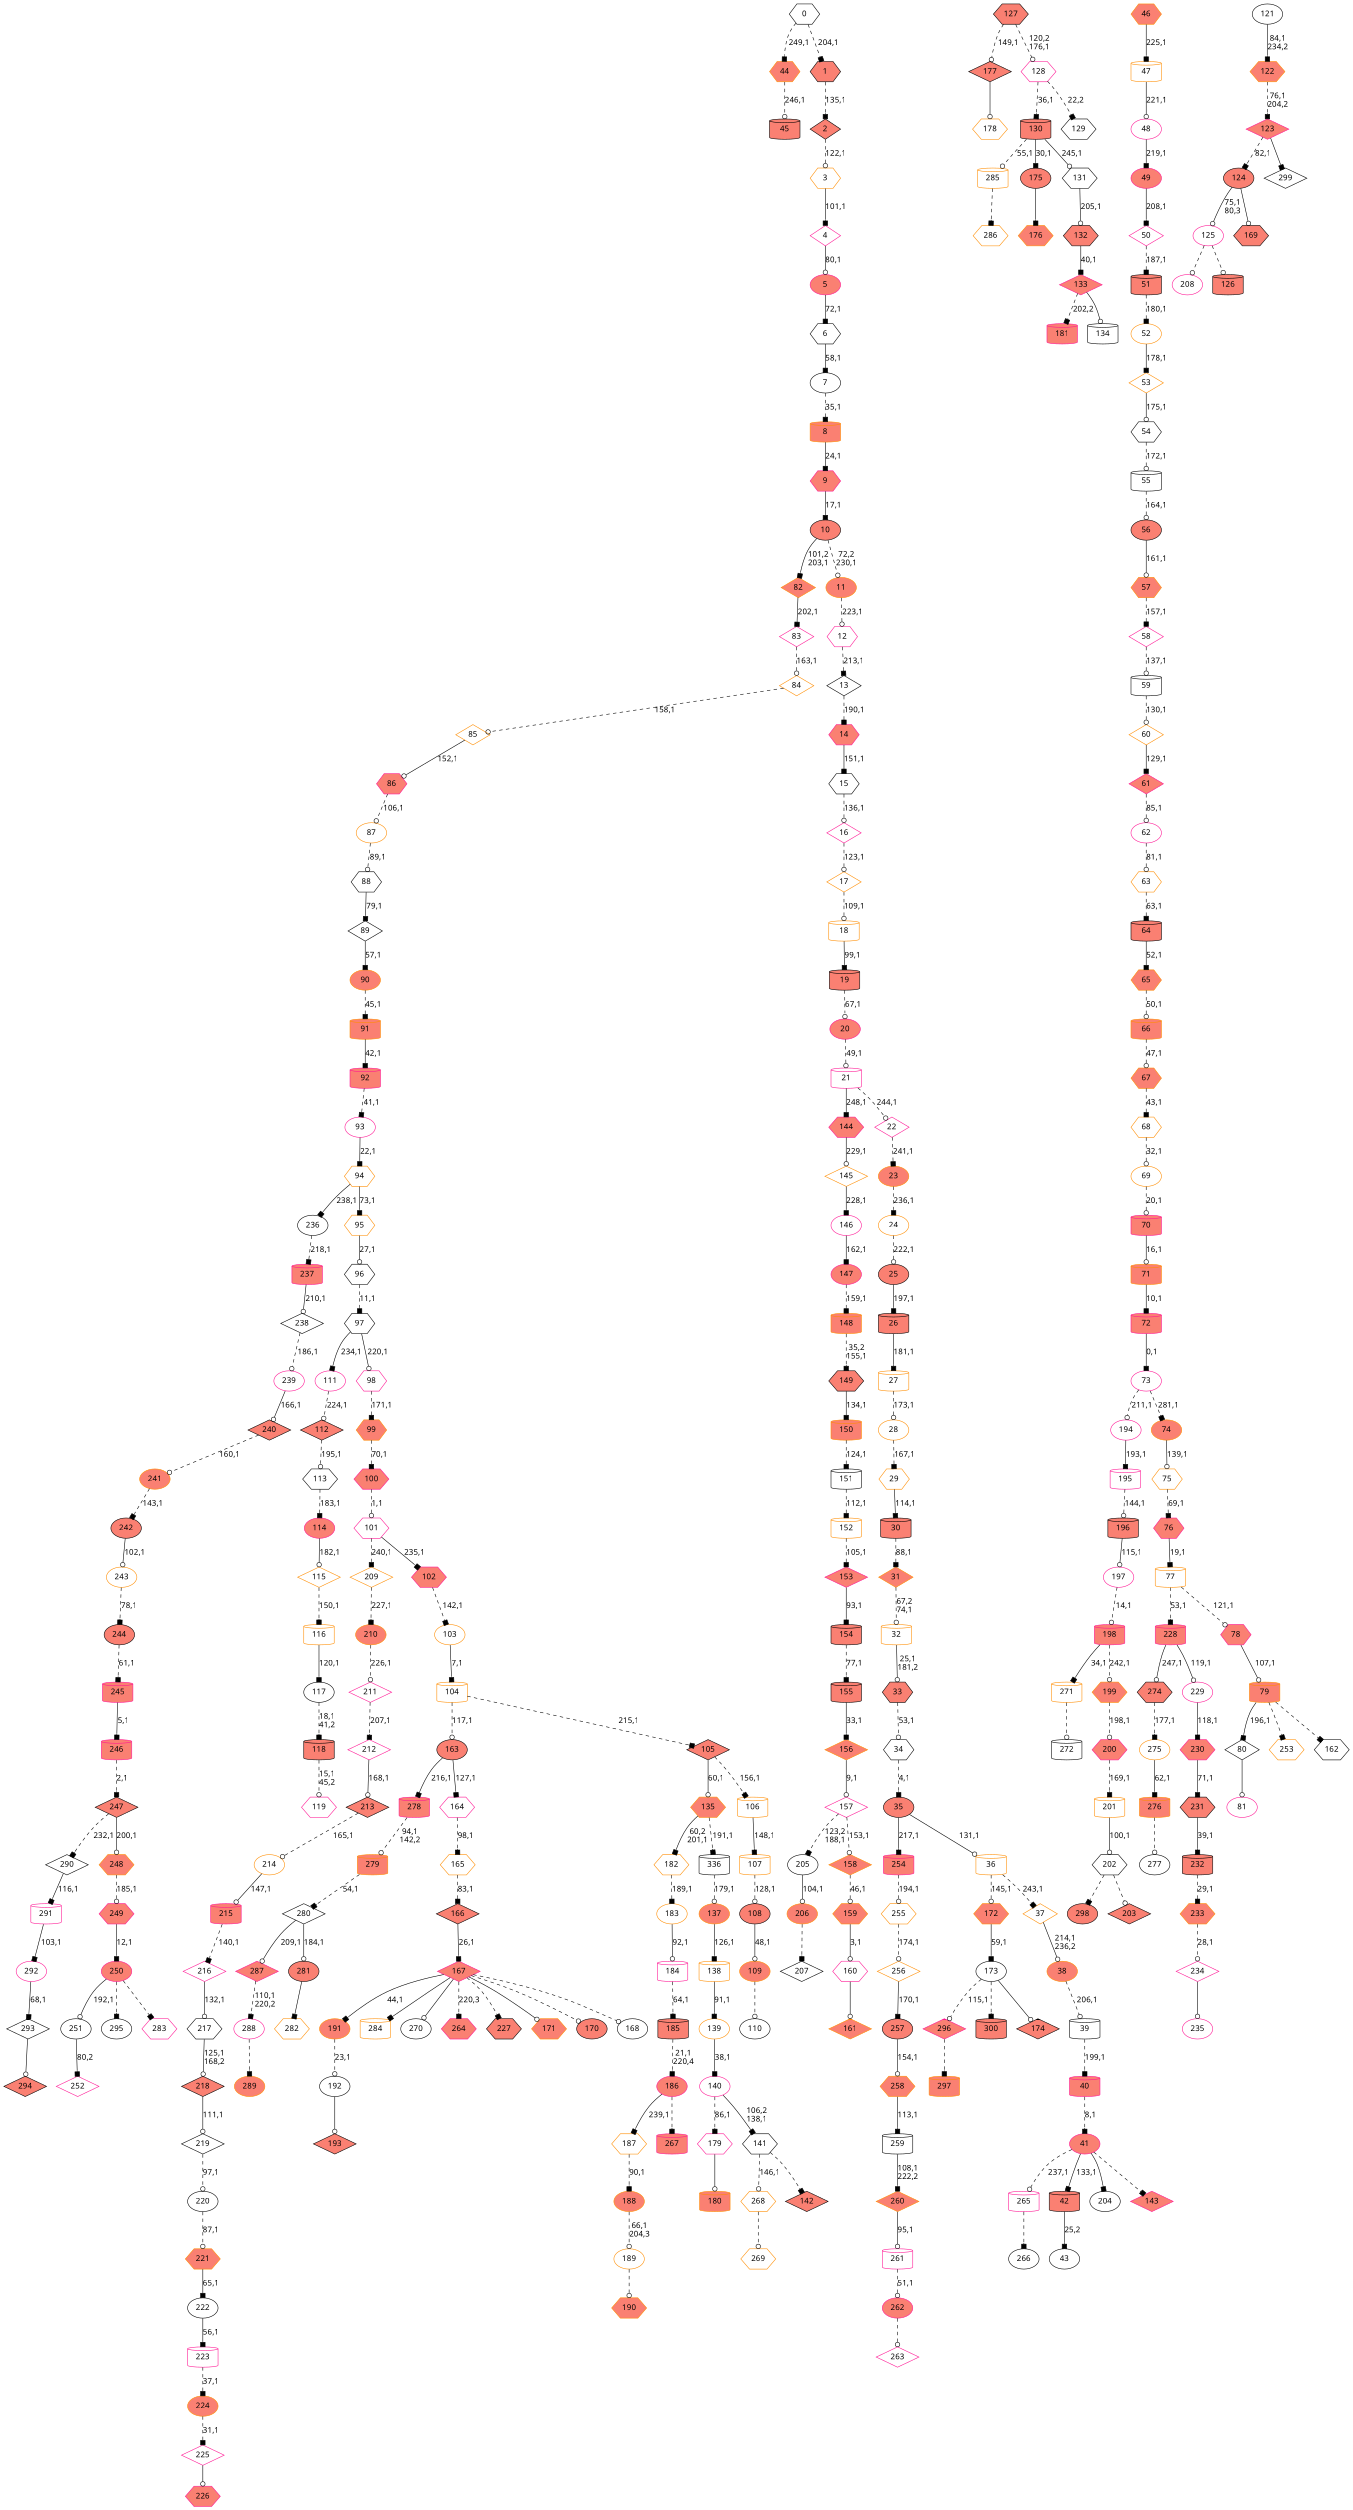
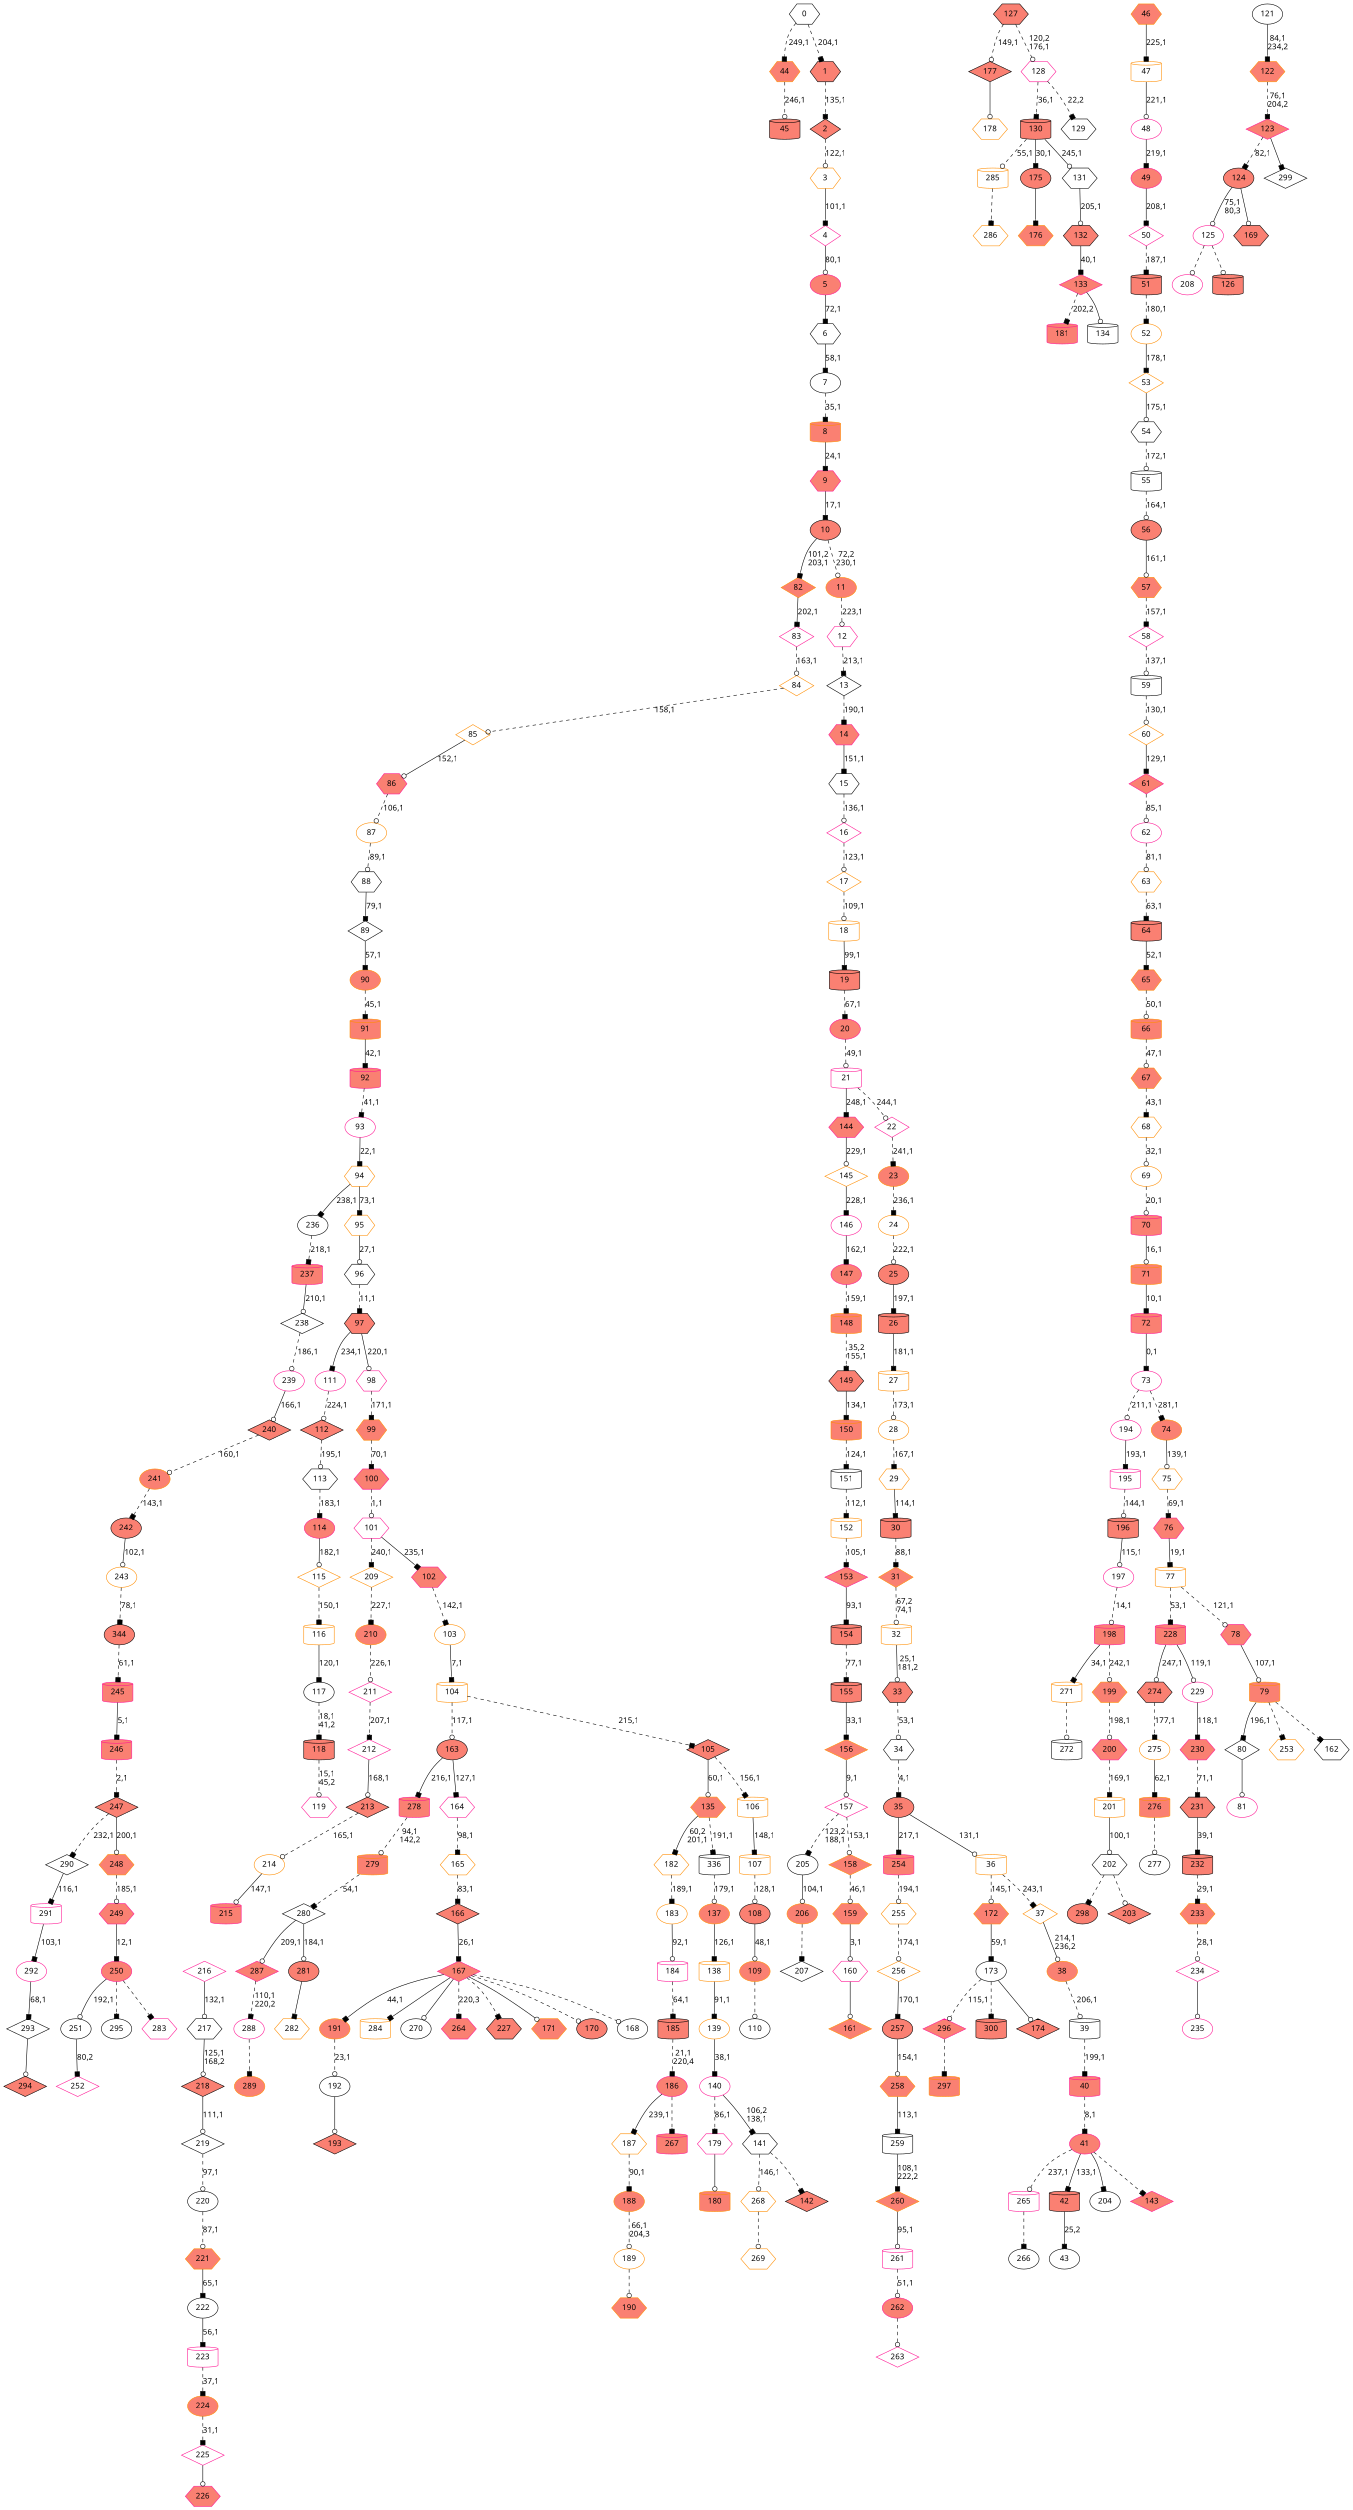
edge "19" -> "20": arrowhead odot -> box
node "97": fillcolor white -> salmon
node "244": label "244" -> "344"
edge "230" -> "231": style solid -> dashed
edge "215" -> "216": removed, label "140,1"
